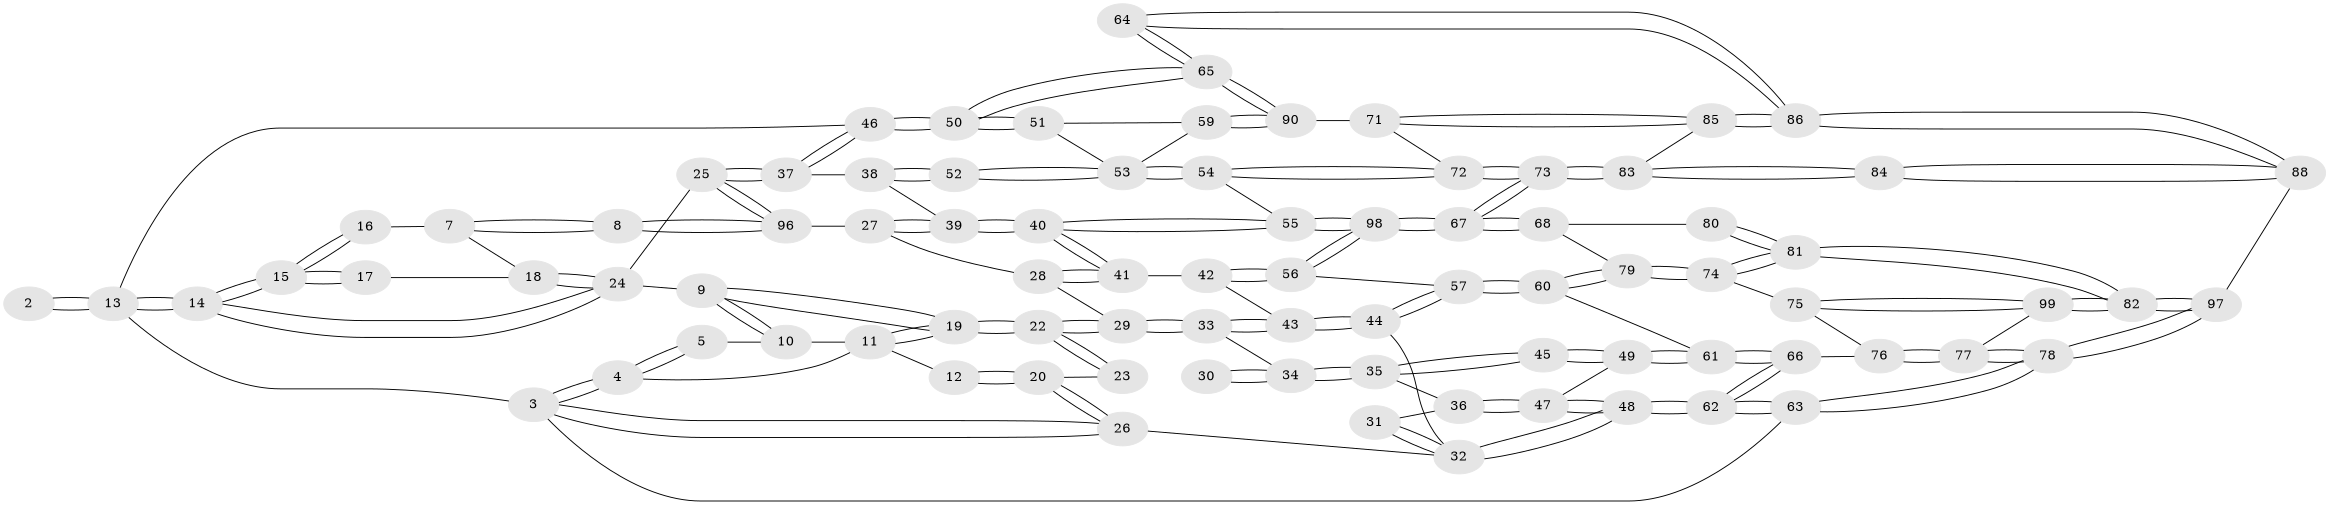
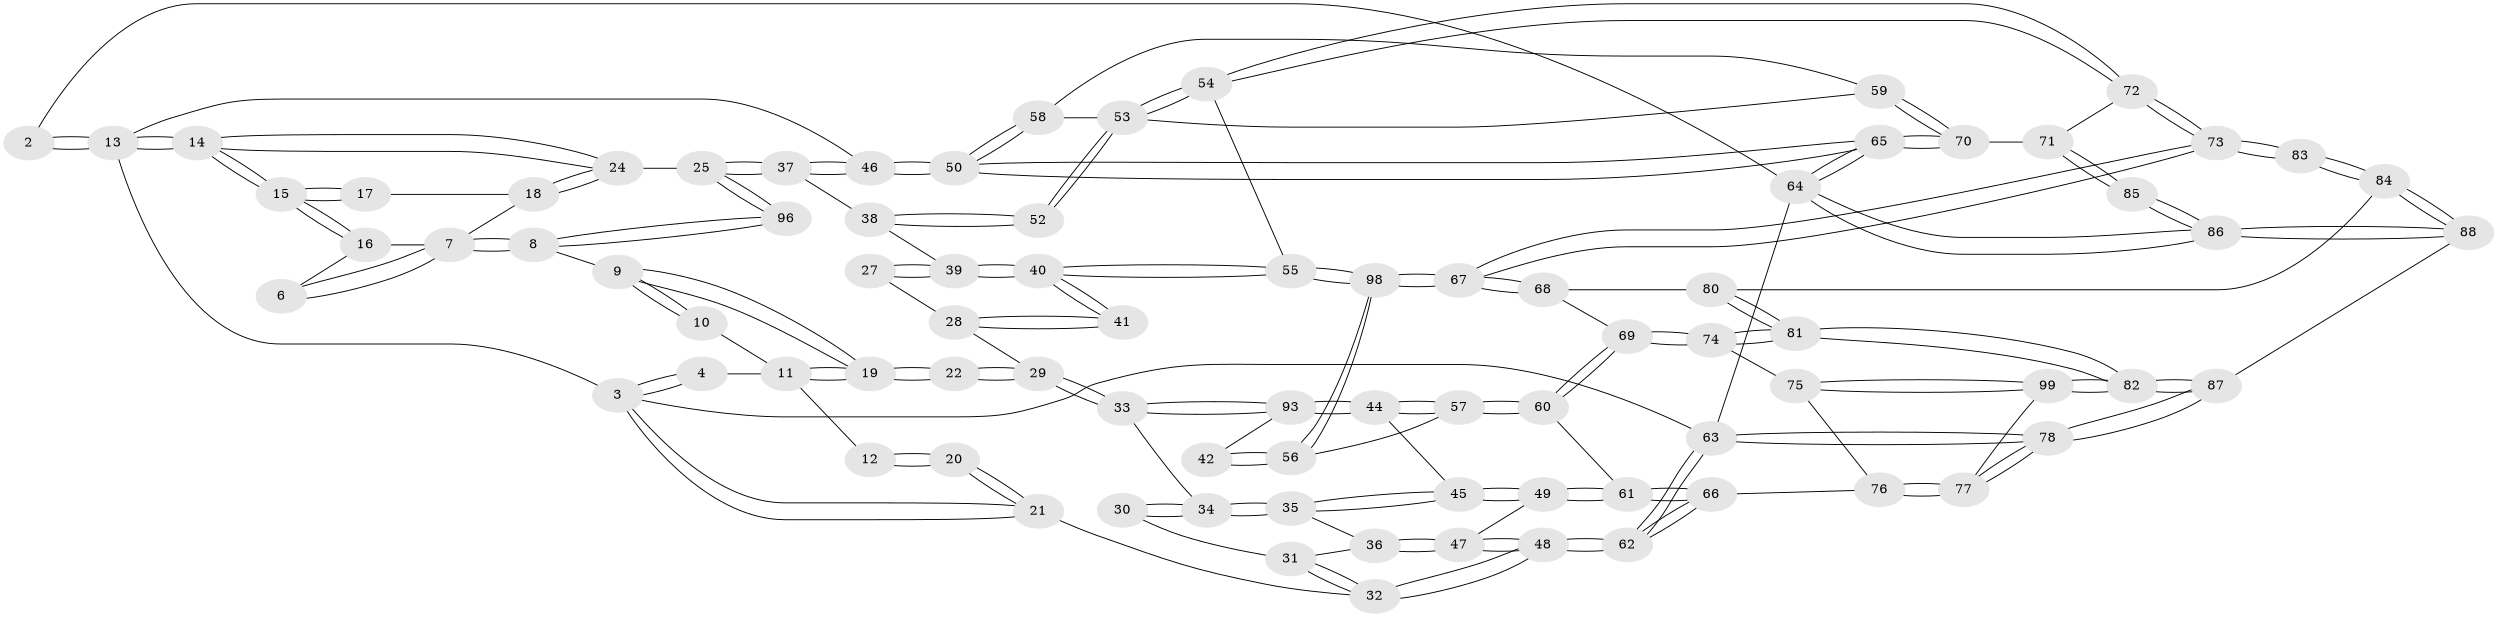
edge "2" -- "64": added
node "90": label "90" -> "70"
node "51": label "51" -> "58"
edge "85" -- "83": removed
edge "96" -- "27": removed
node "79": label "79" -> "69"
edge "41" -- "42": removed
edge "24" -- "9": now "8" -- "9"
edge "84" -- "80": added
node "6": added
node "97": label "97" -> "87"
edge "64" -- "63": added
node "43": label "43" -> "93"
node "5": removed
node "23": removed
edge "44" -- "32": now "44" -- "45"
node "26": label "26" -> "21"
edge "30" -- "31": added
